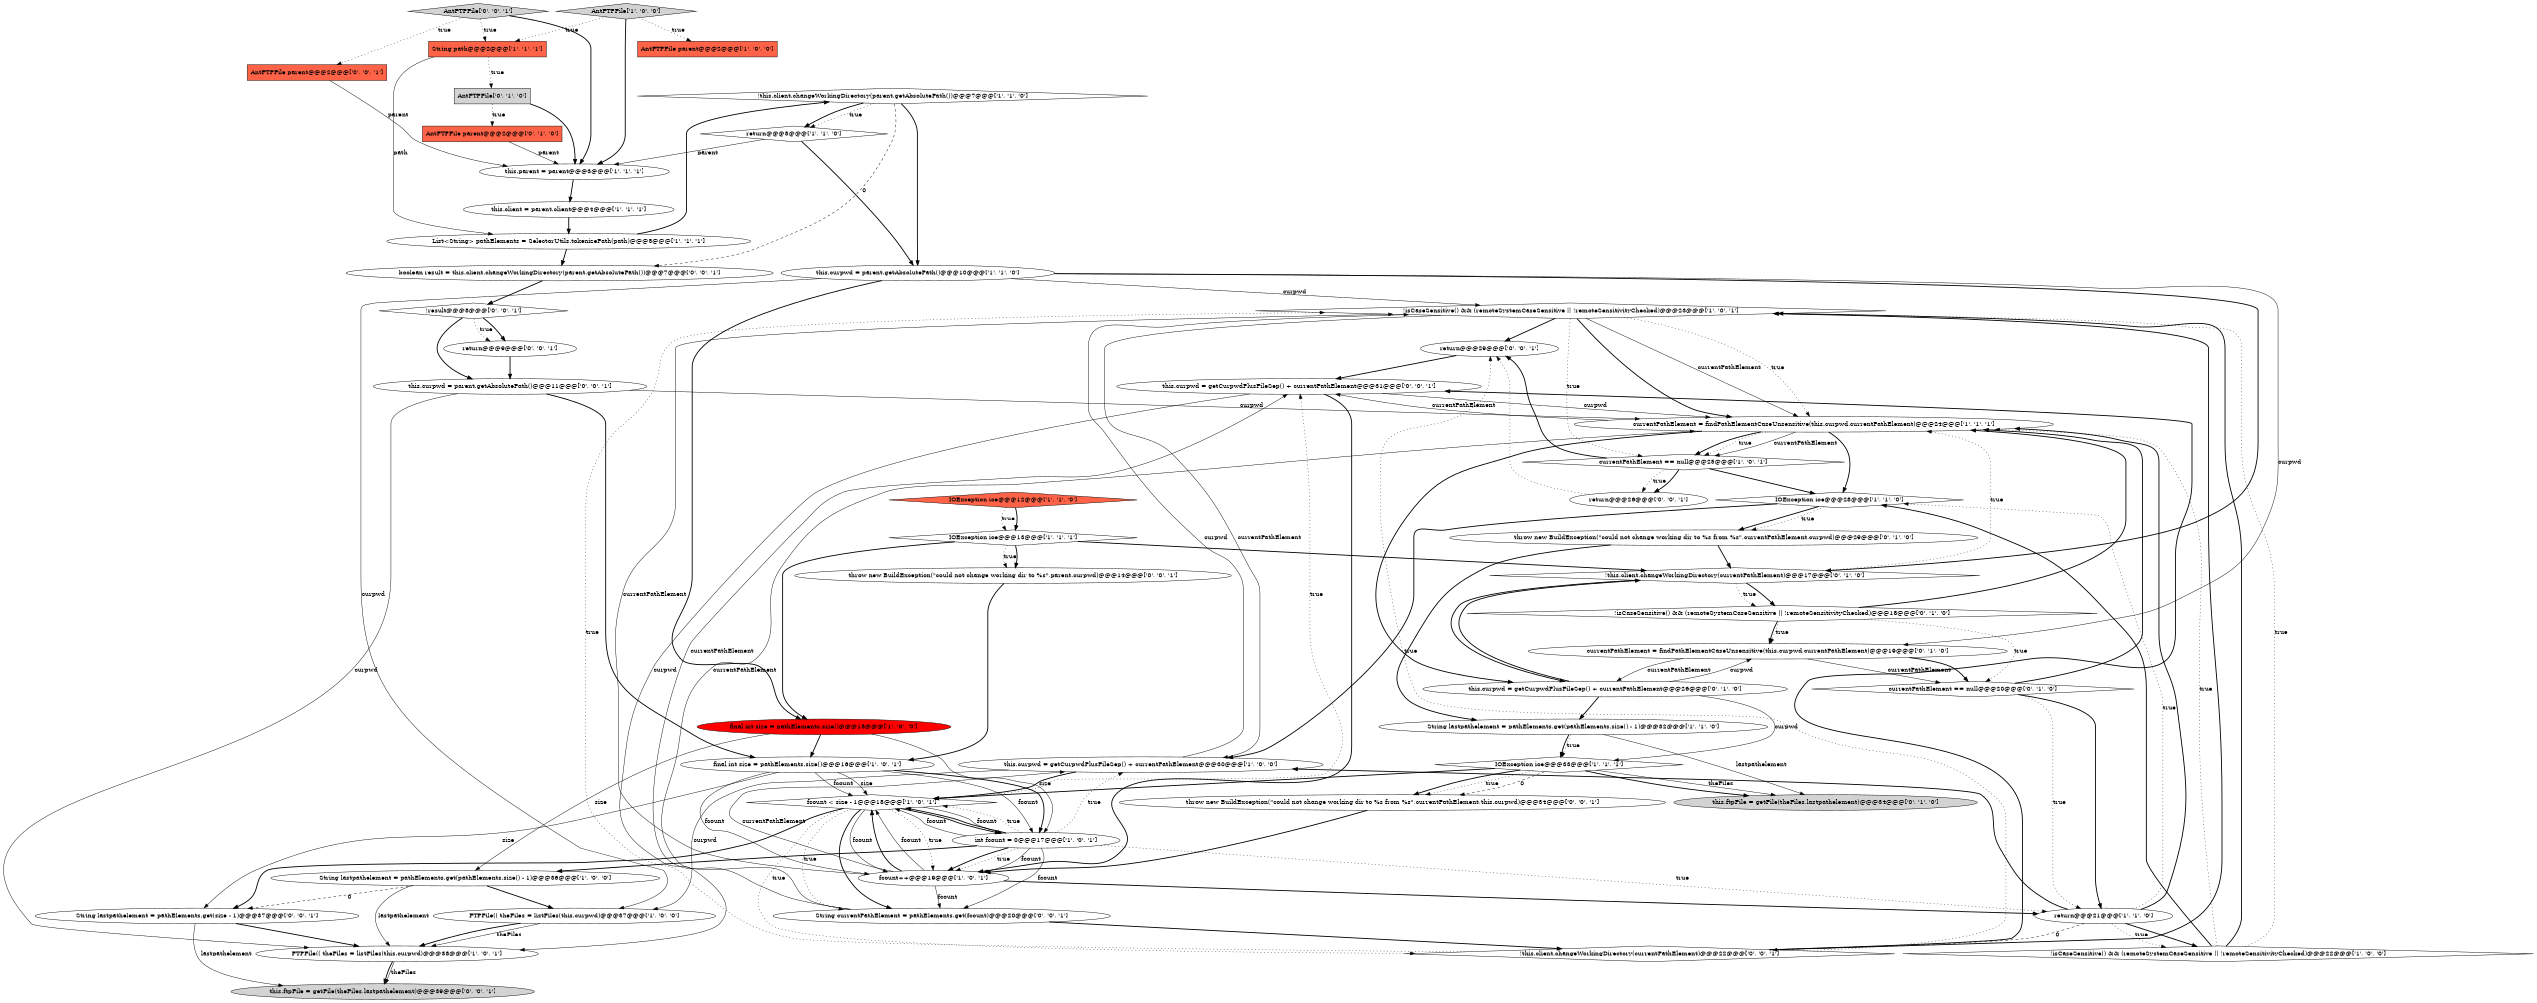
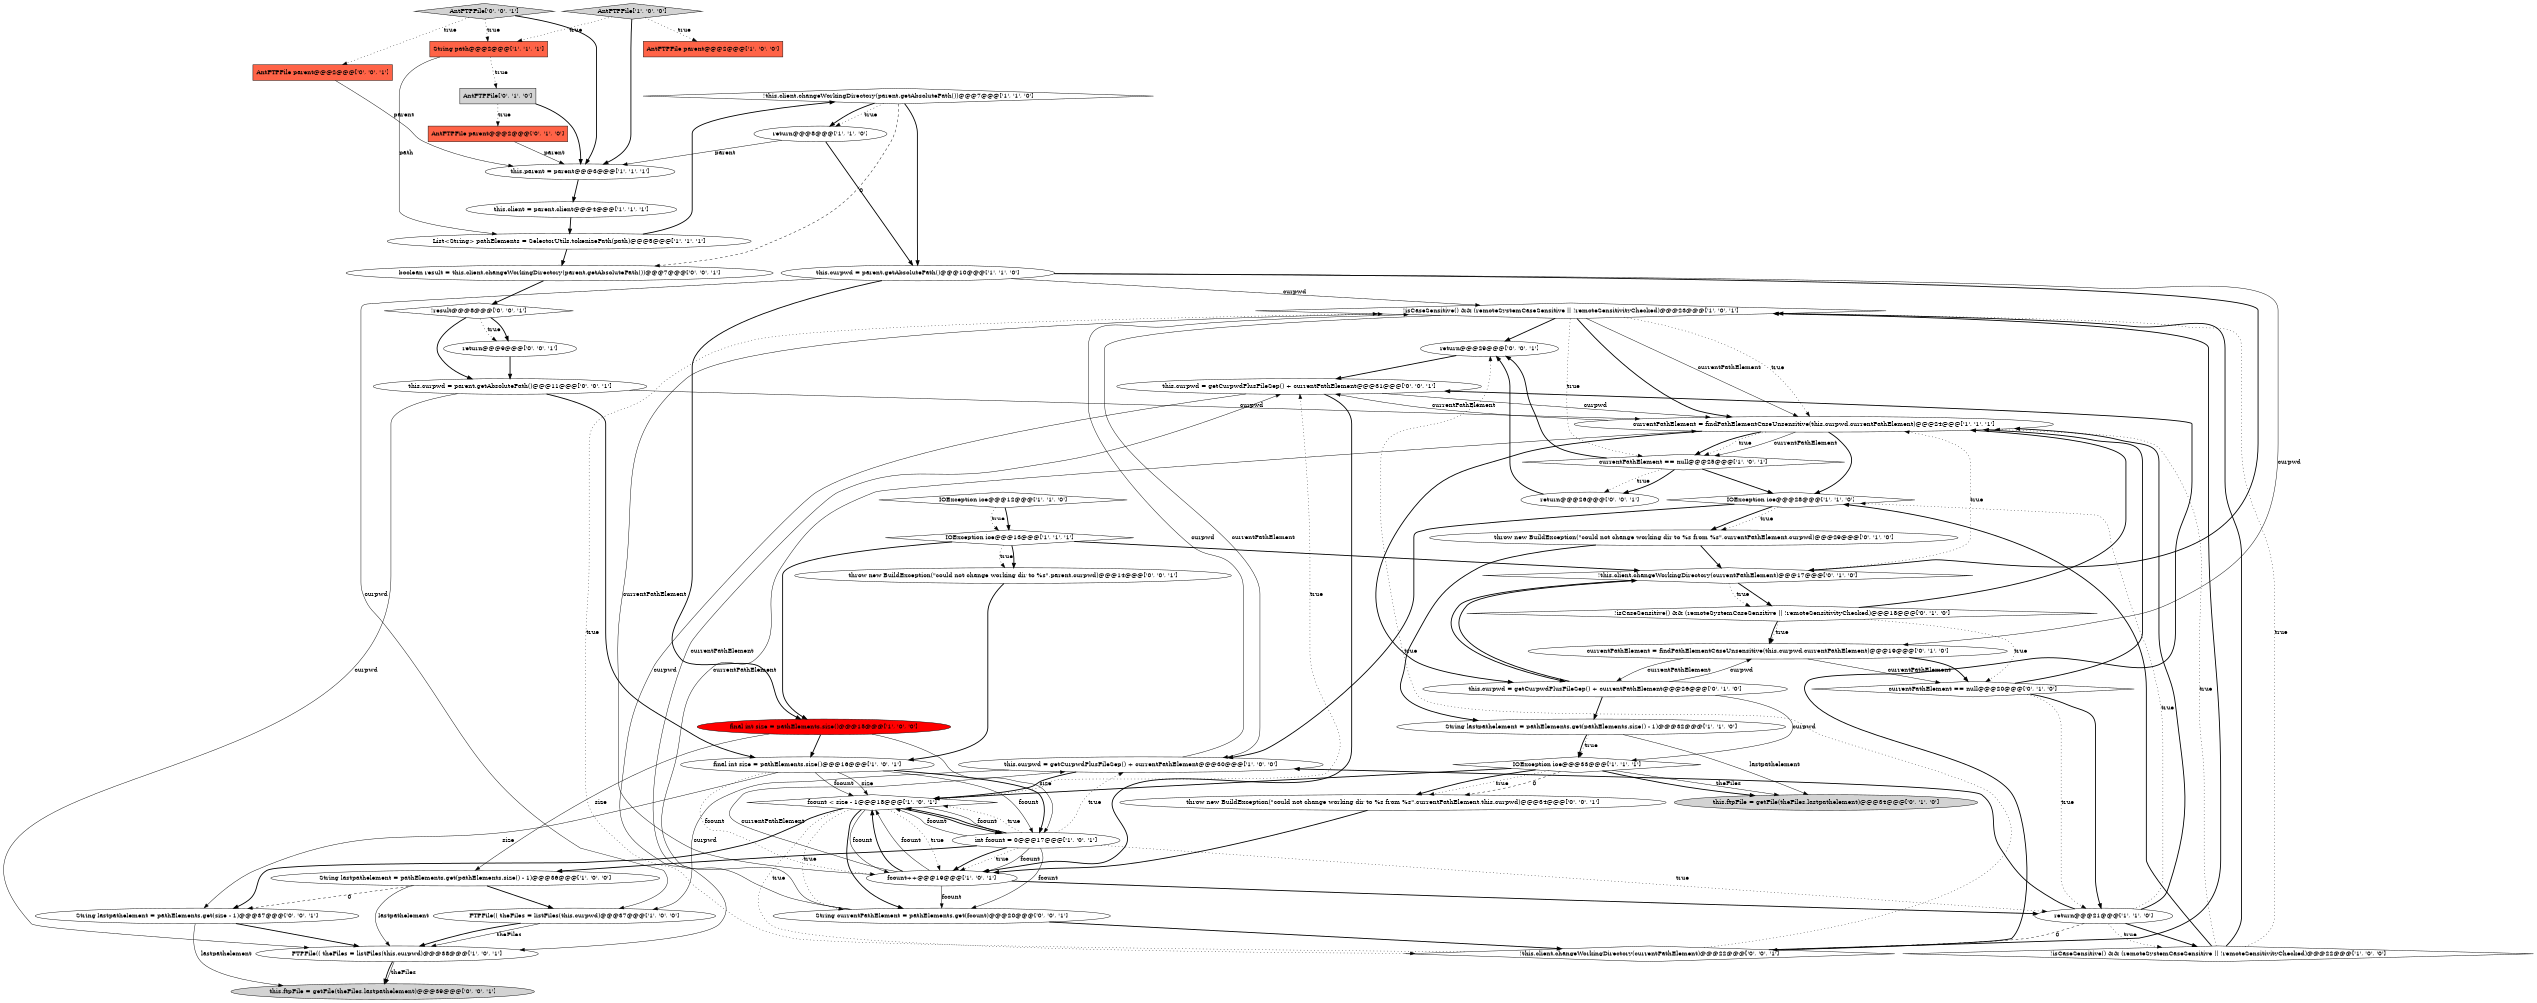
node "return@@@8@@@['1', '1', '0']": shape diamond -> ellipse
edge "return@@@26@@@['0', '0', '1']" -> "return@@@29@@@['0', '0', '1']": style dotted -> bold
node "IOException ioe@@@12@@@['1', '1', '0']": fillcolor tomato -> white
edge "final int size = pathElements.size()@@@16@@@['1', '0', '1']" -> "fcount++@@@19@@@['1', '0', '1']": style solid -> dotted
